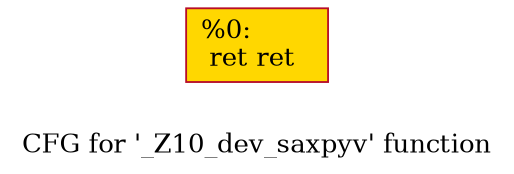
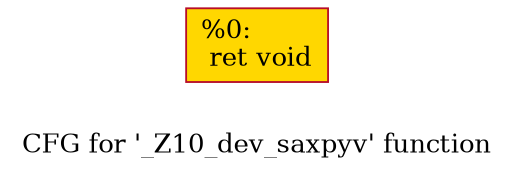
node "%0:": text "ret ret" -> "ret void"
